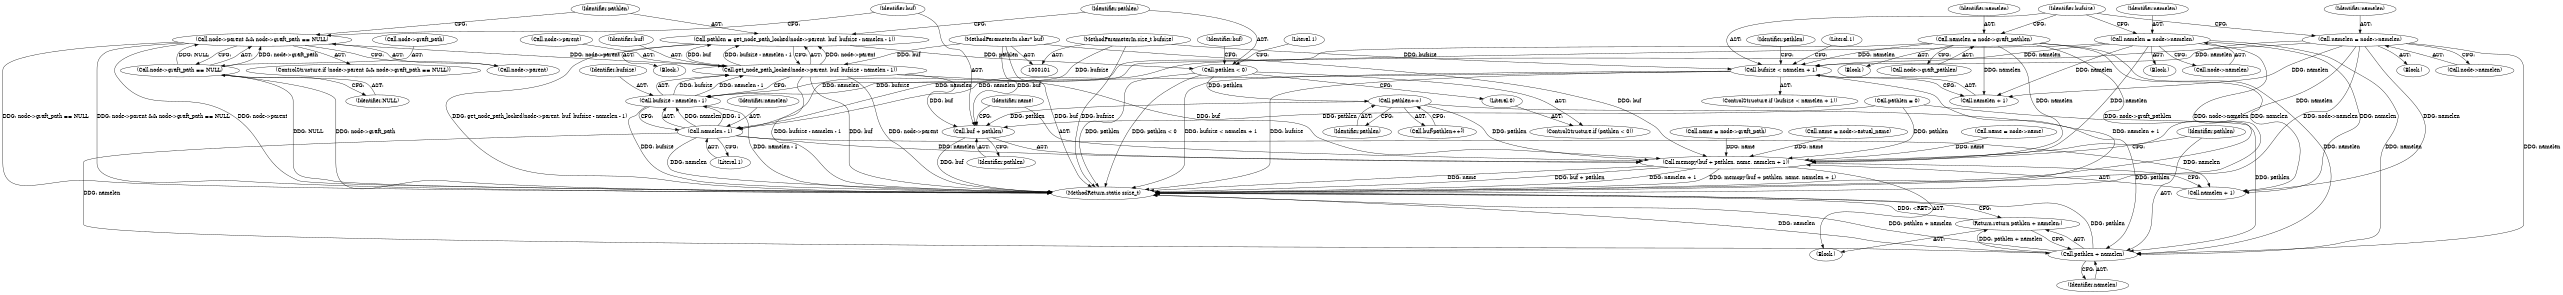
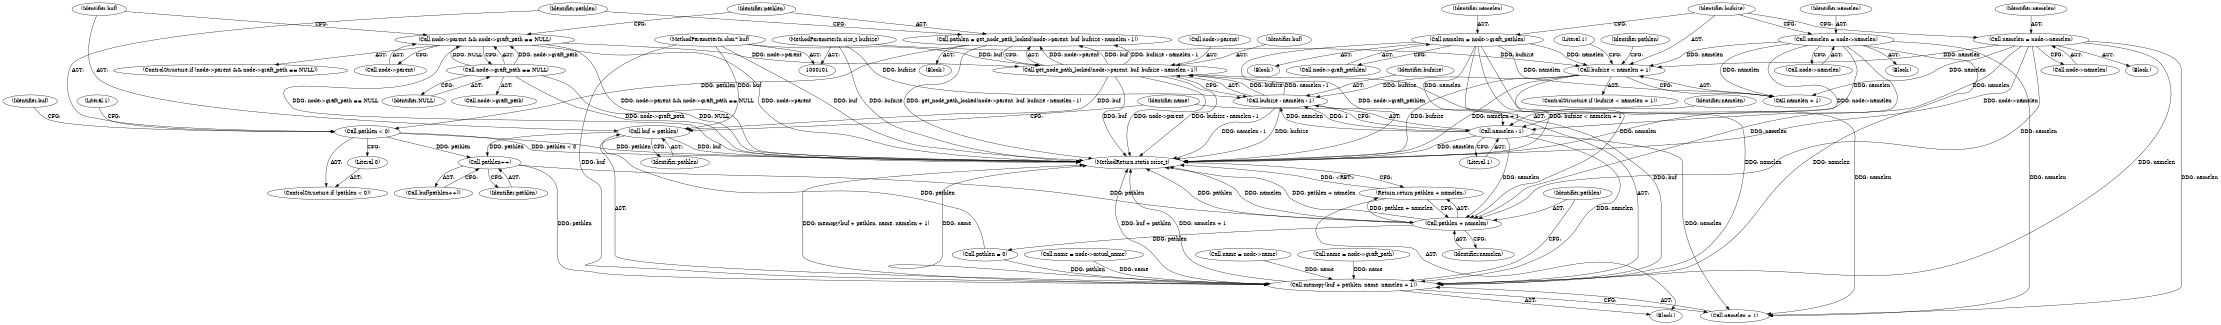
edge "(Call,node->graft_path)" -> "(Call,node->graft_path == NULL)": reversed
edge "(Call,pathlen++)" -> "(Call,buf + pathlen)": reversed
edge "(Call,pathlen = 0)" -> "(Call,pathlen + namelen)": reversed
